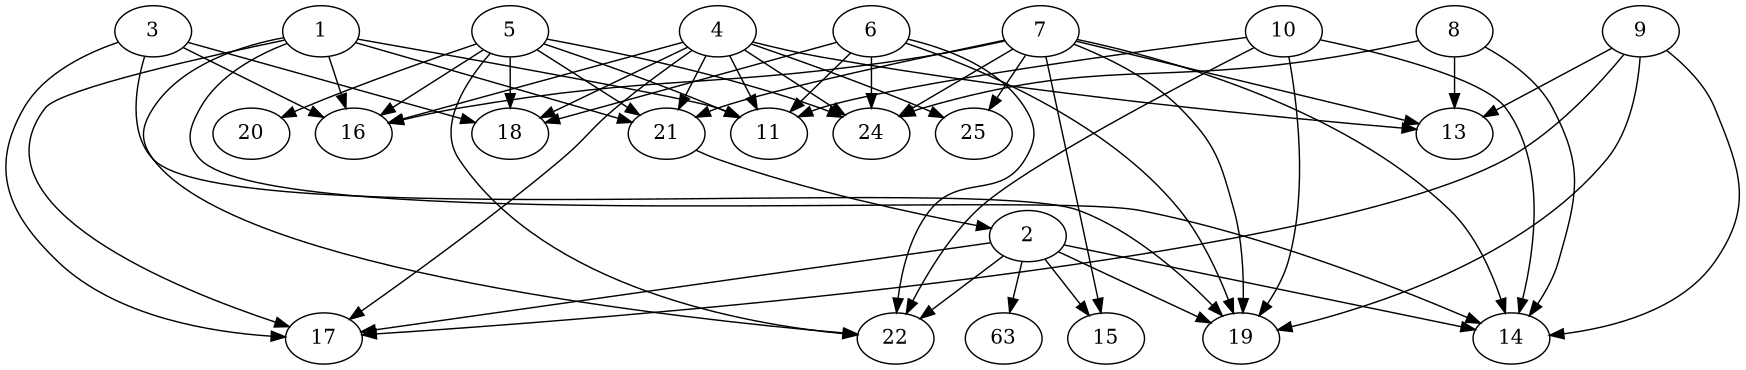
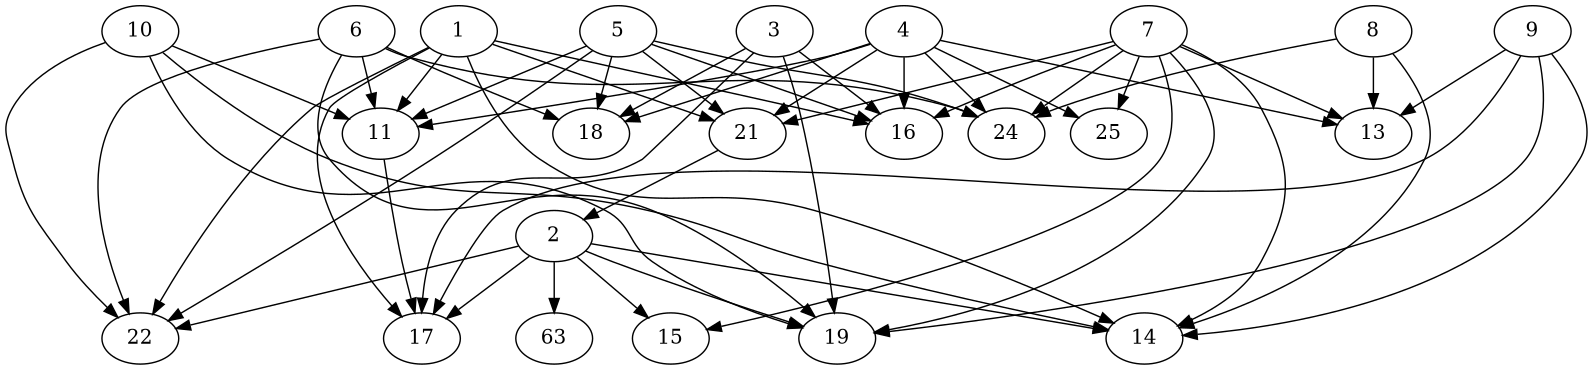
node "20": removed
edge "4" -> "17": now "11" -> "17"
